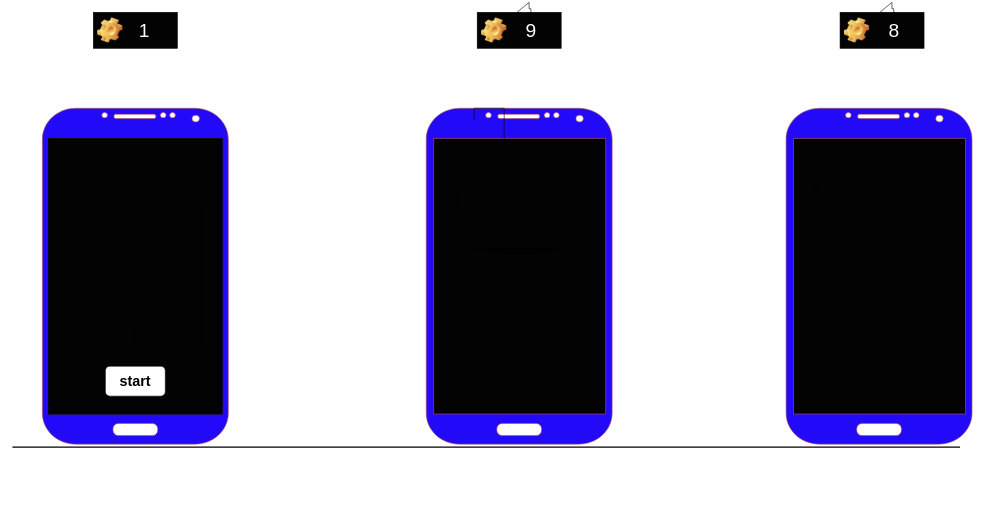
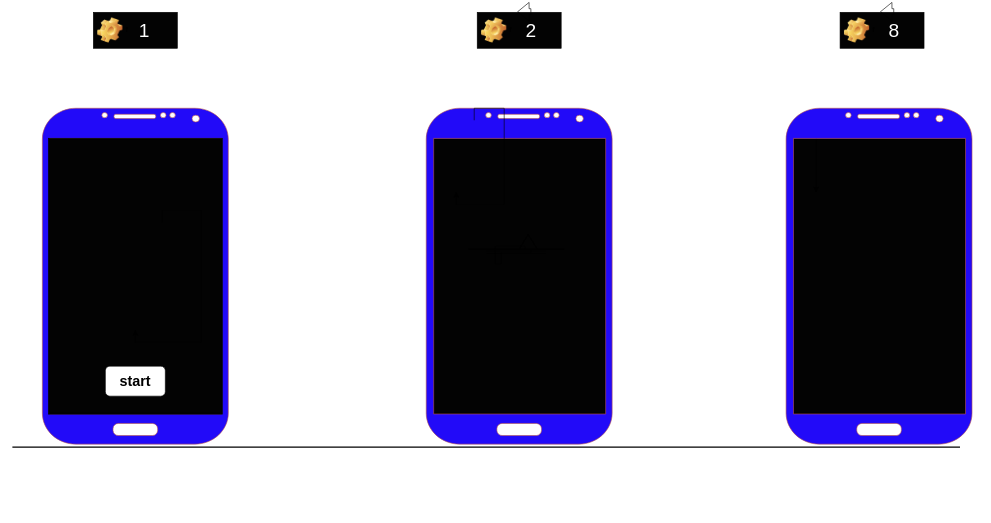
node "9": label "9" -> "2"
